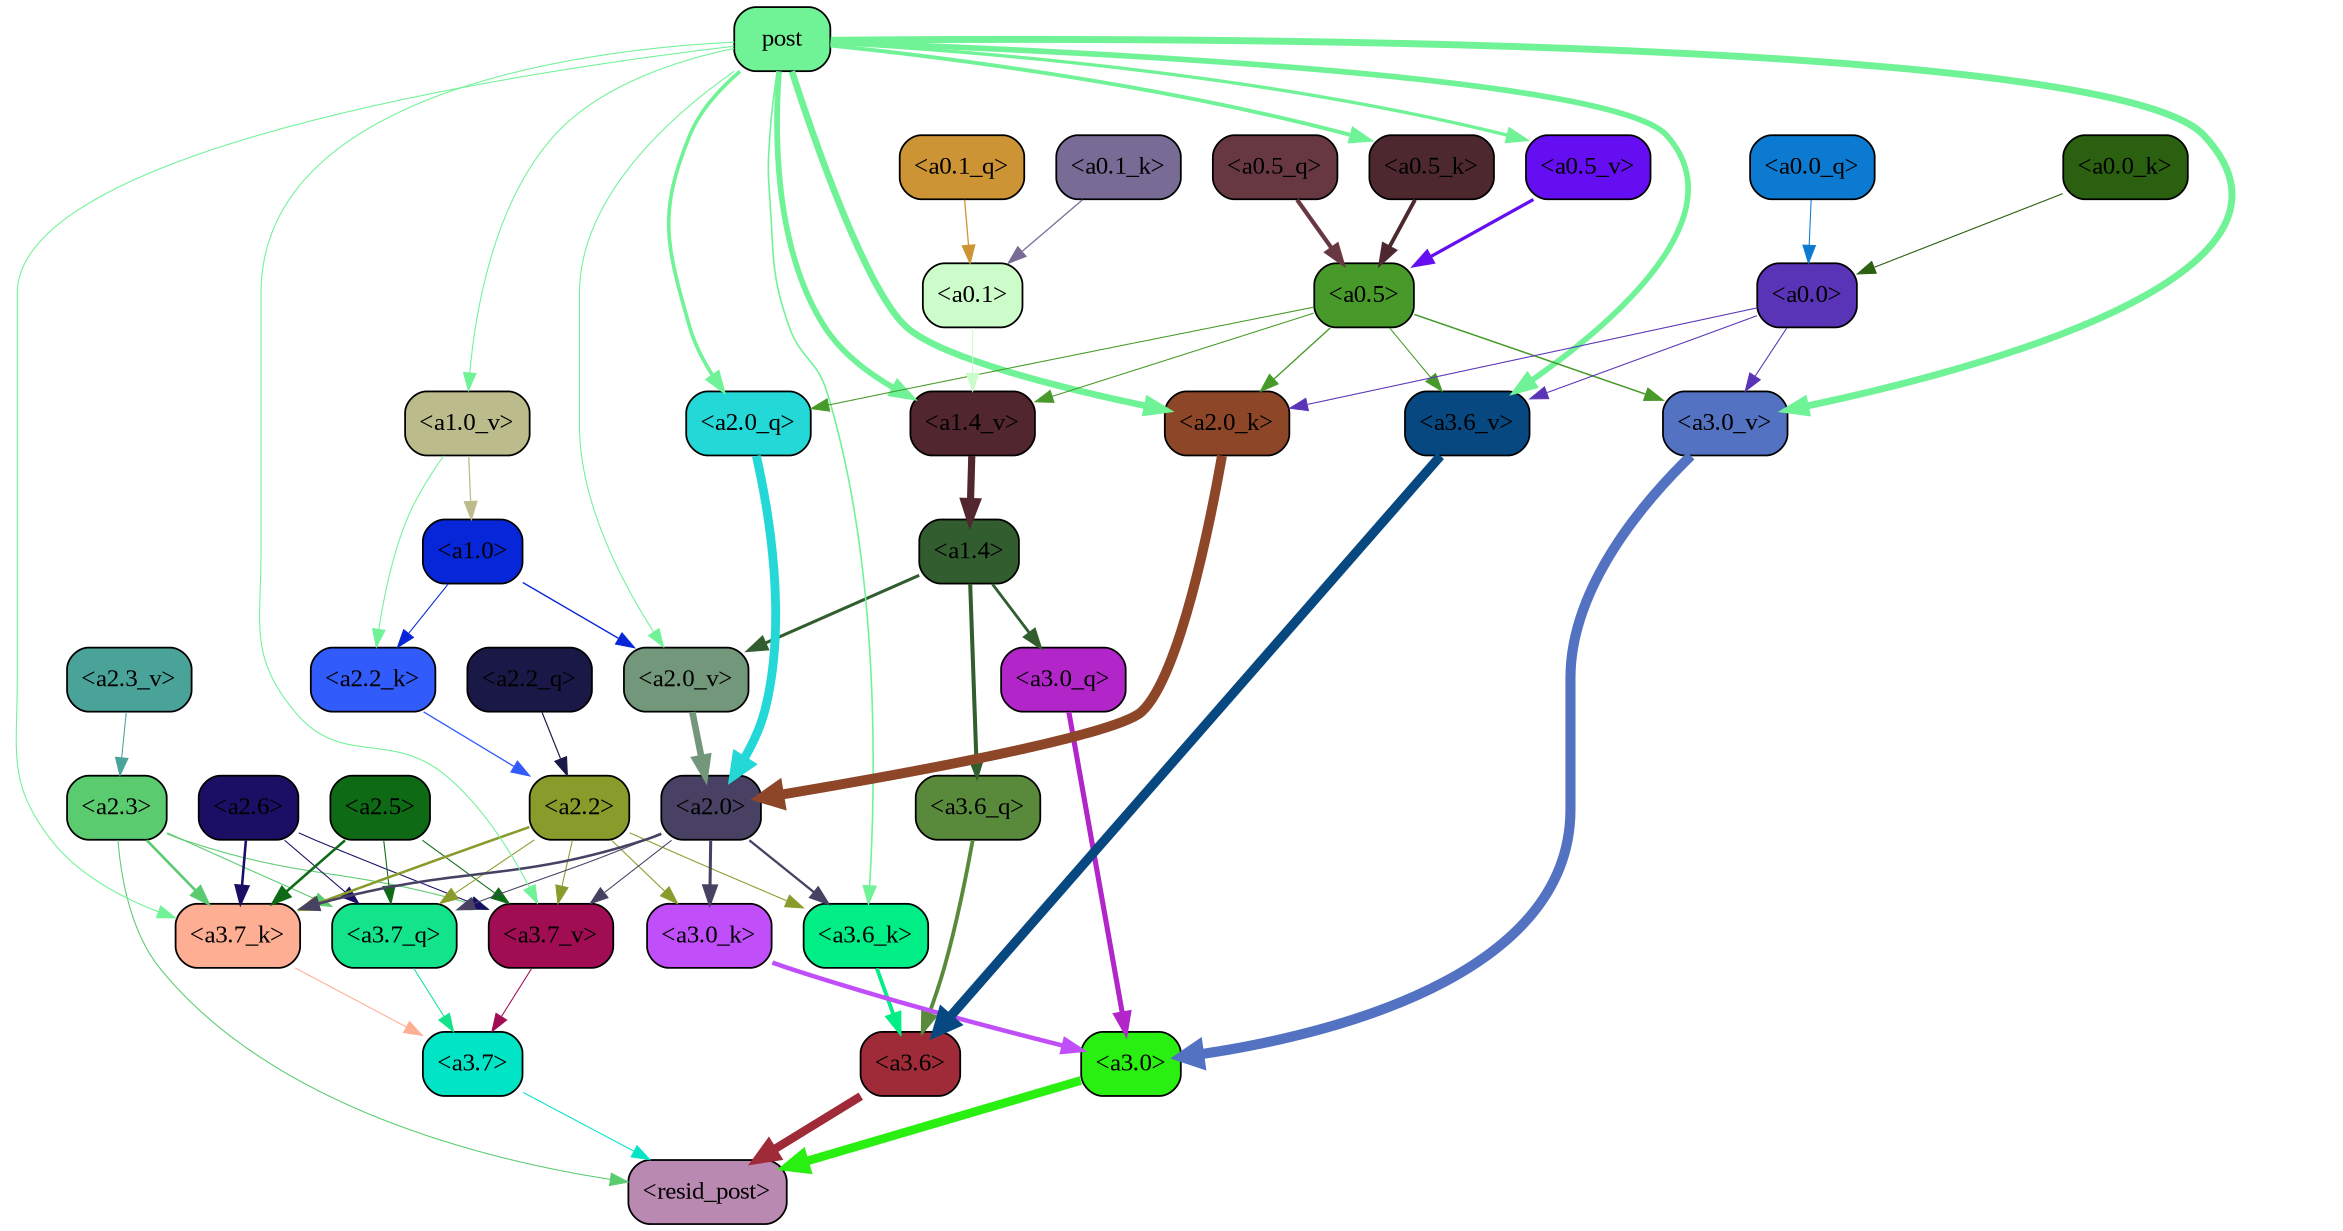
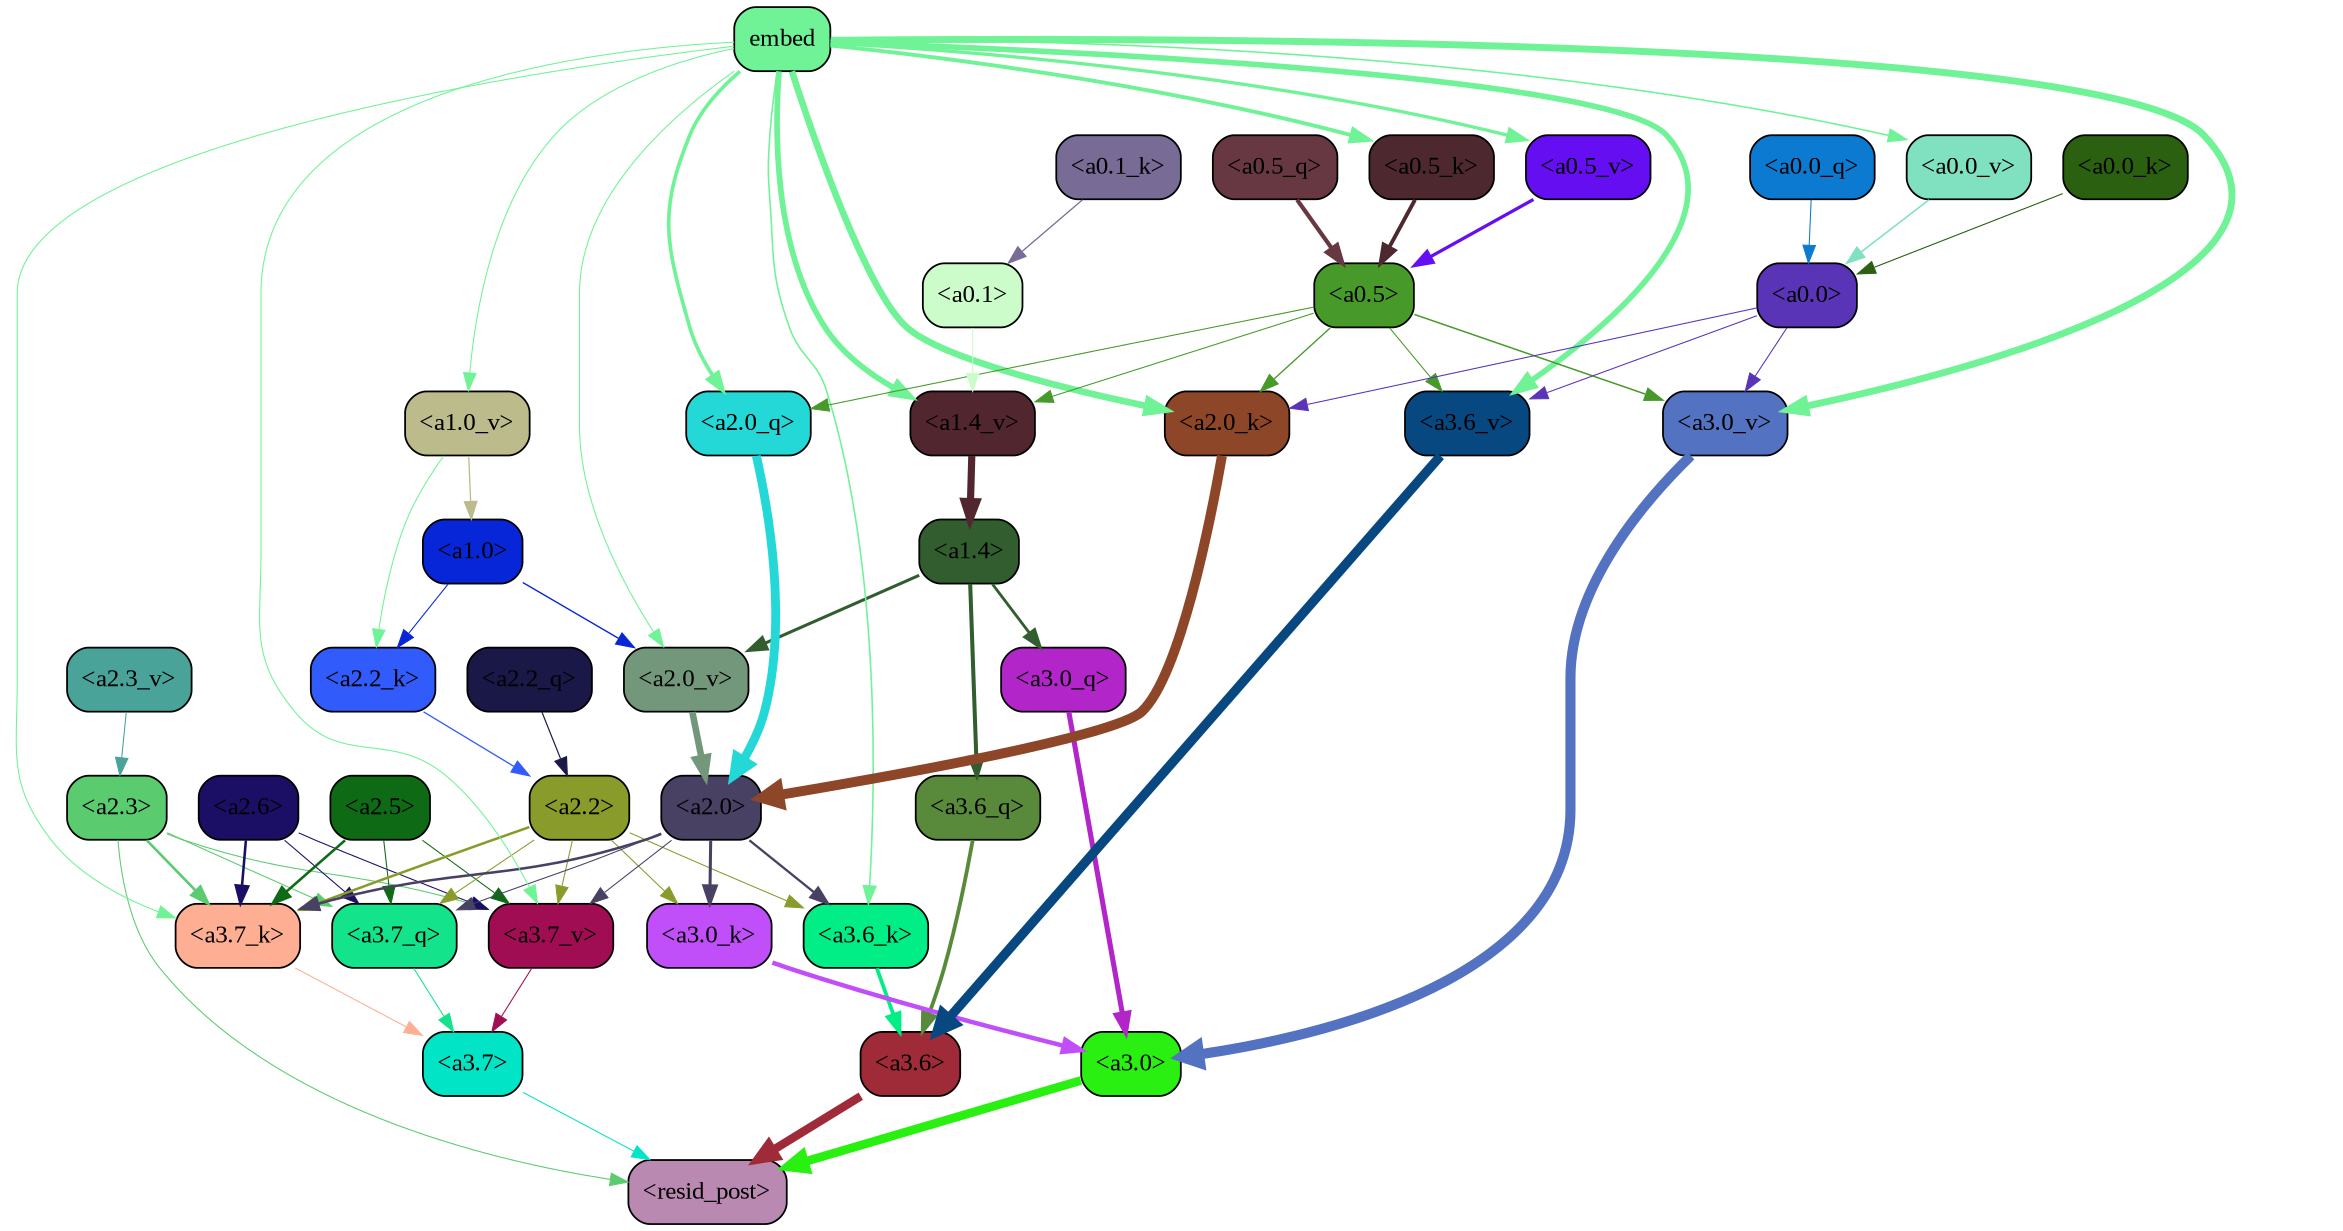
node "post": label "post" -> "embed"
node "<a0.1_q>": removed
node "<a0.0_v>": added
